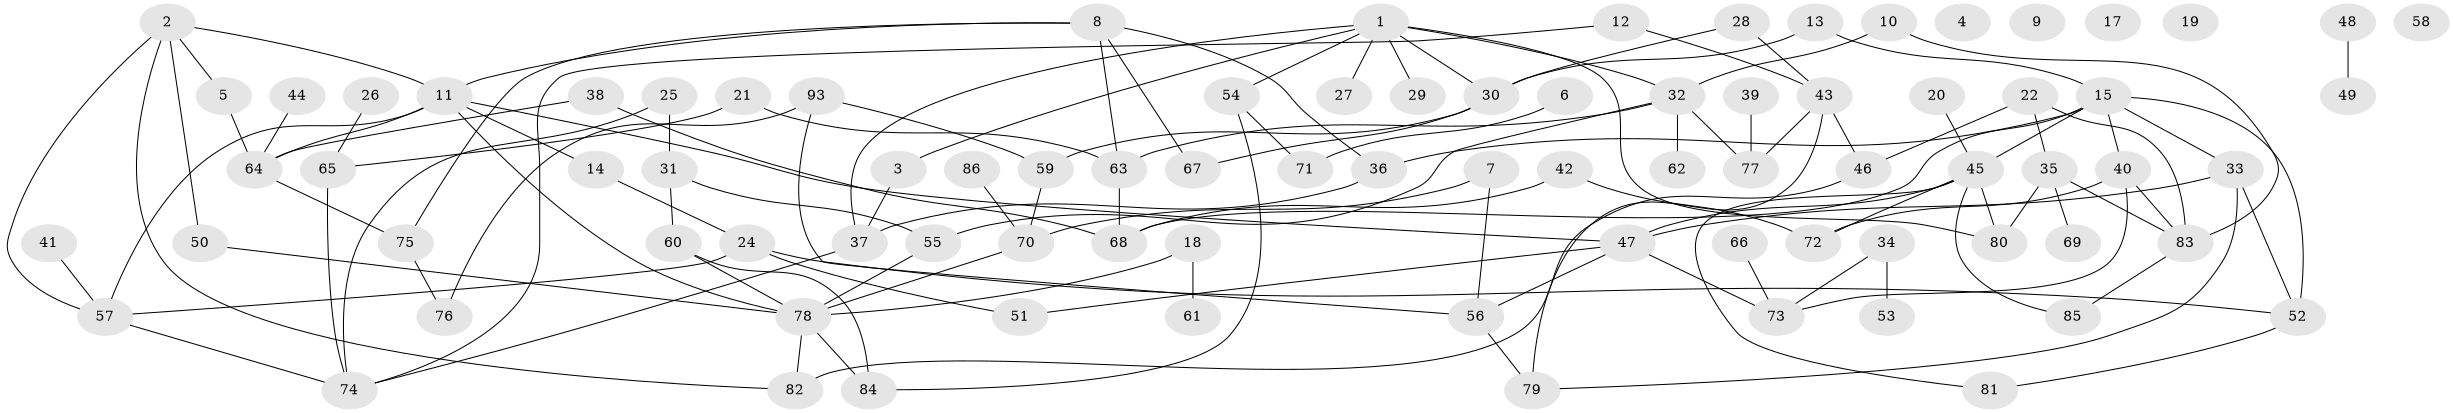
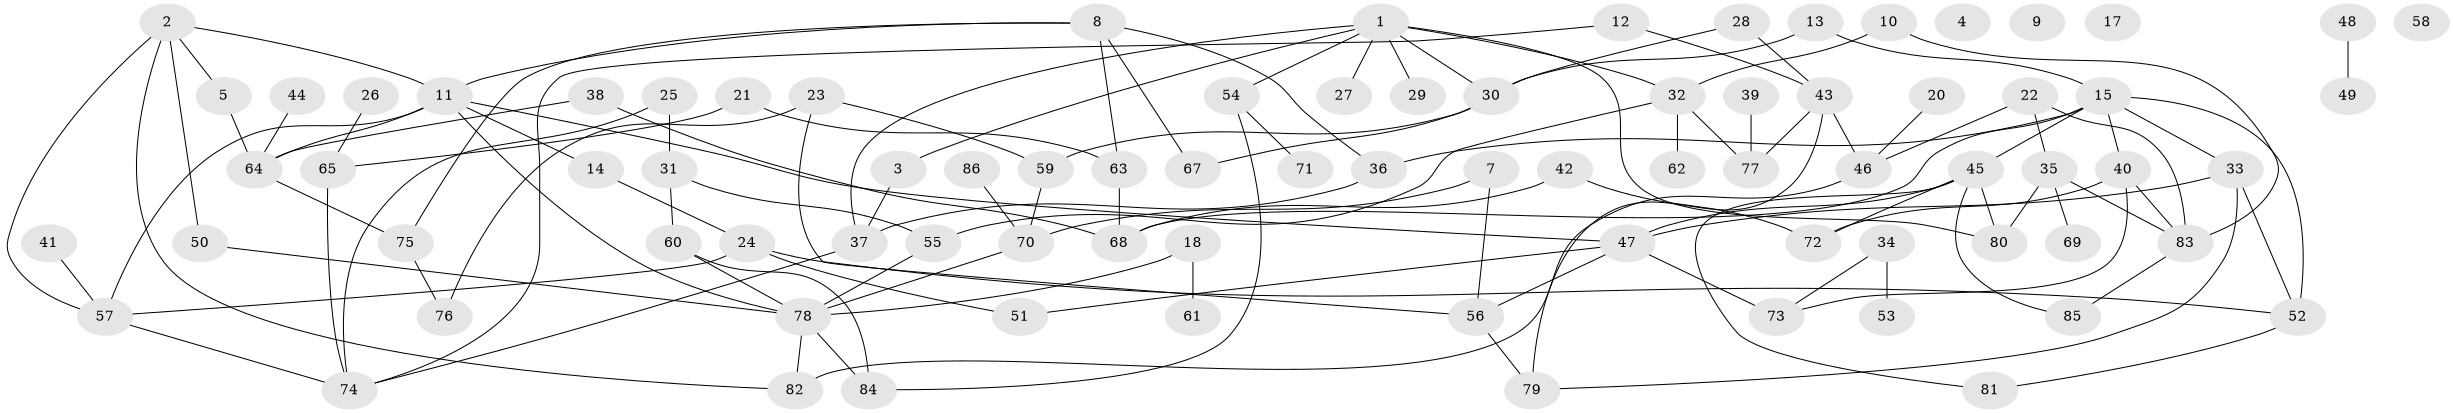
node "19": removed
node "93": label "93" -> "23"
node "6": removed
edge "20" -- "45": now "20" -- "46"
edge "32" -- "63": removed
node "66": removed
